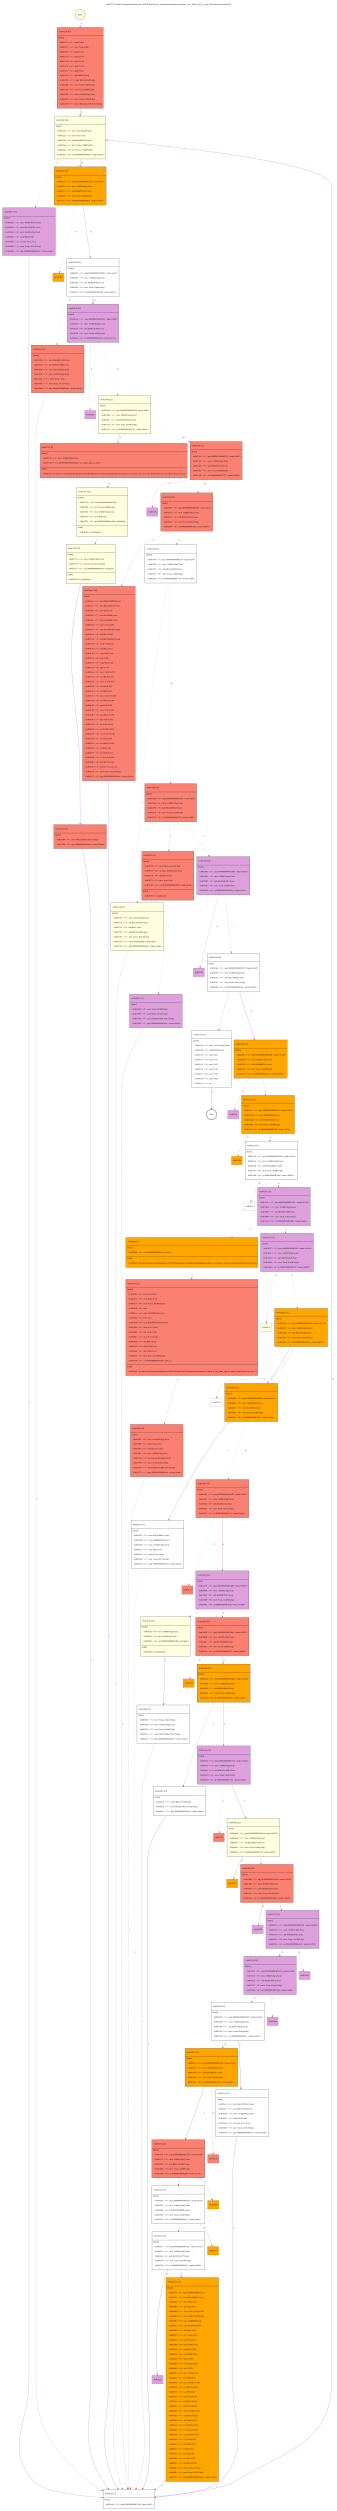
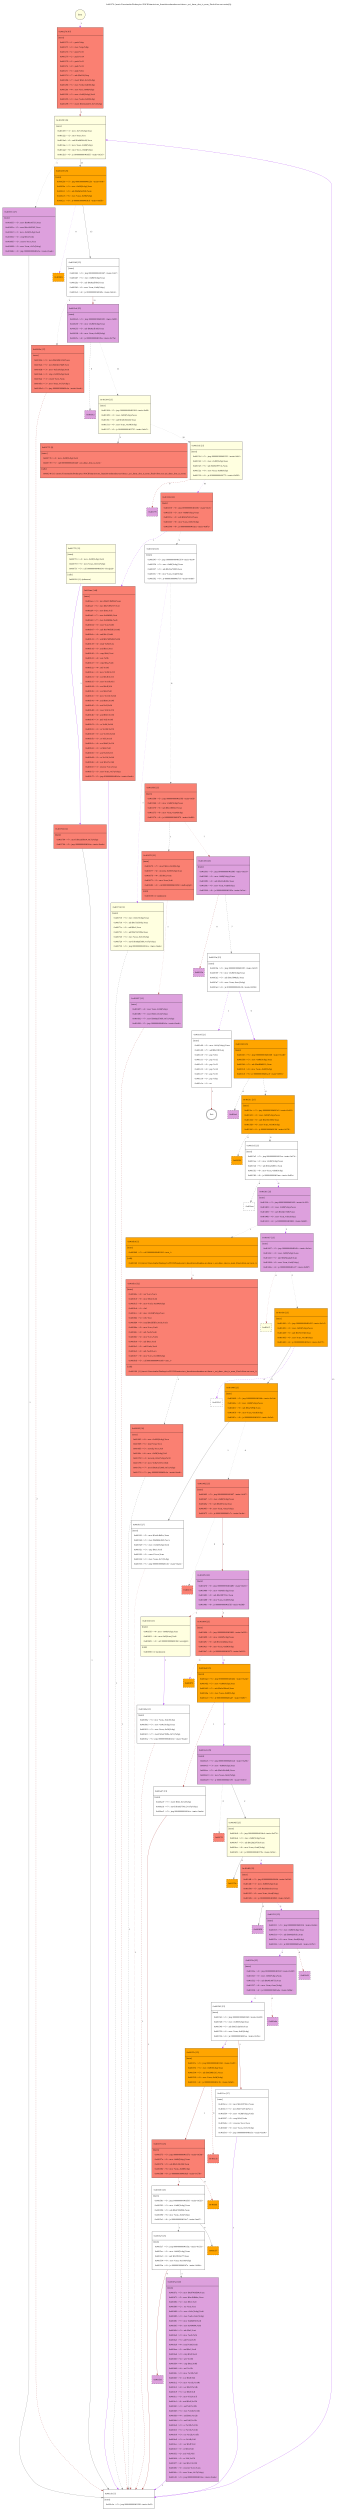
node "0x40131d [25]": fillcolor salmon -> lightyellow
node "0x40173e [23]": removed
node "0x401b7a [140]": fillcolor orange -> plum
